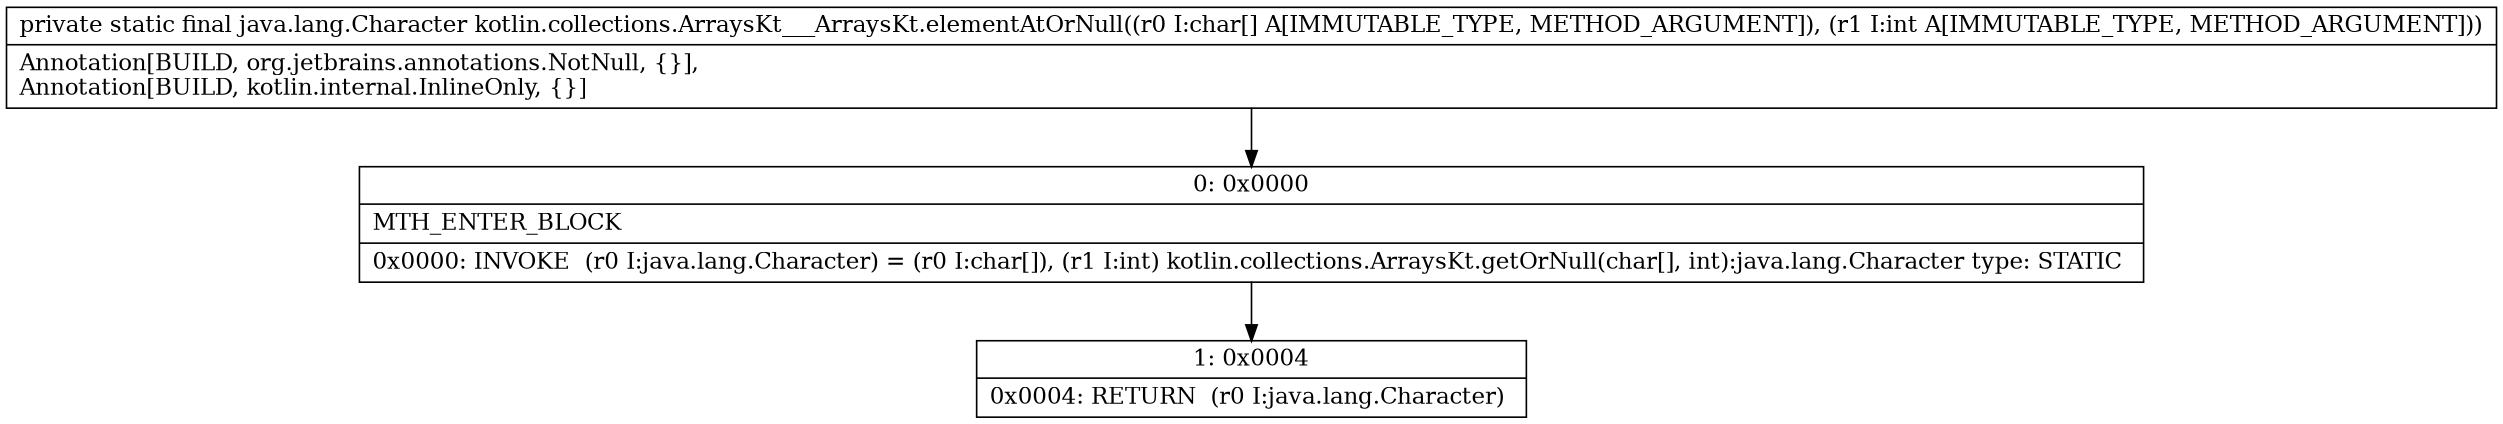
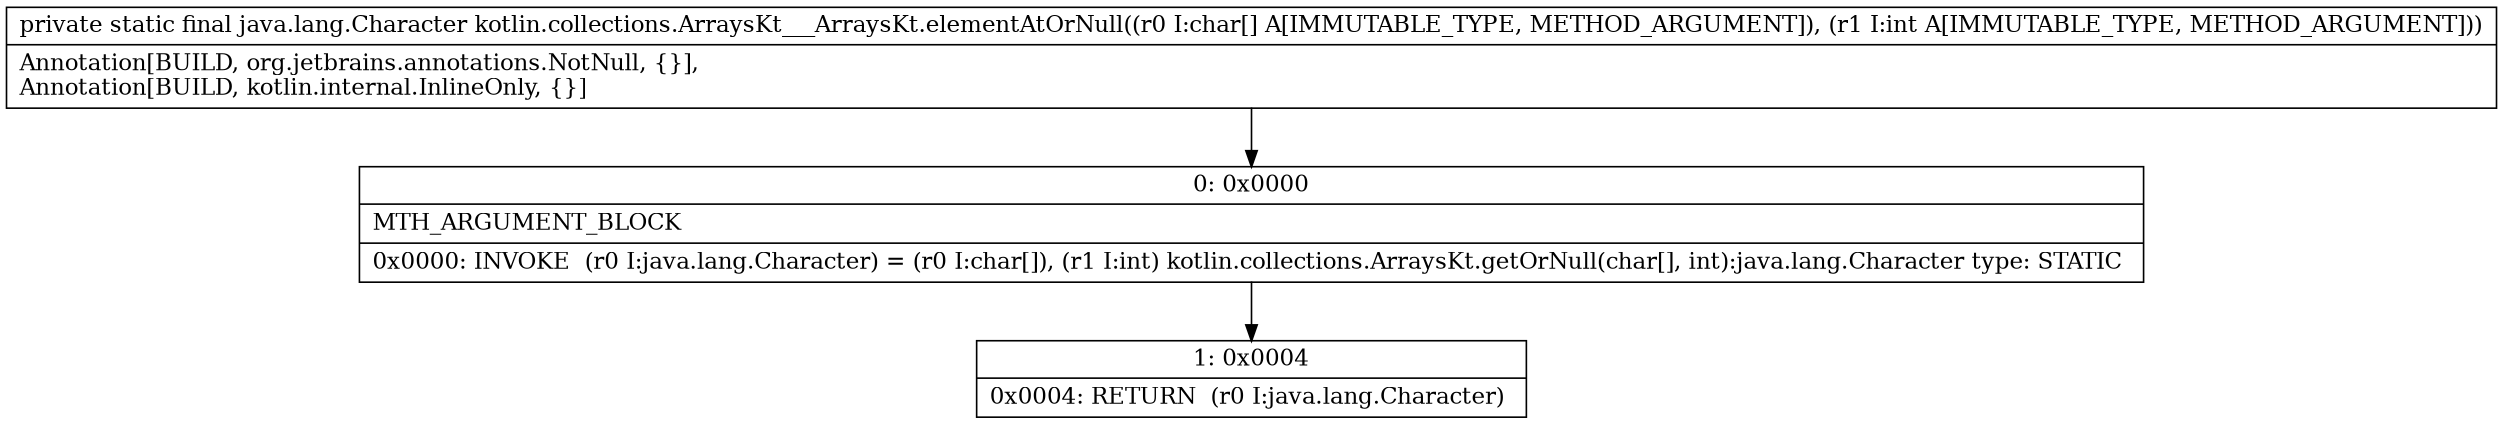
node "0: 0x0000": text "MTH_ENTER_BLOCK" -> "MTH_ARGUMENT_BLOCK"
